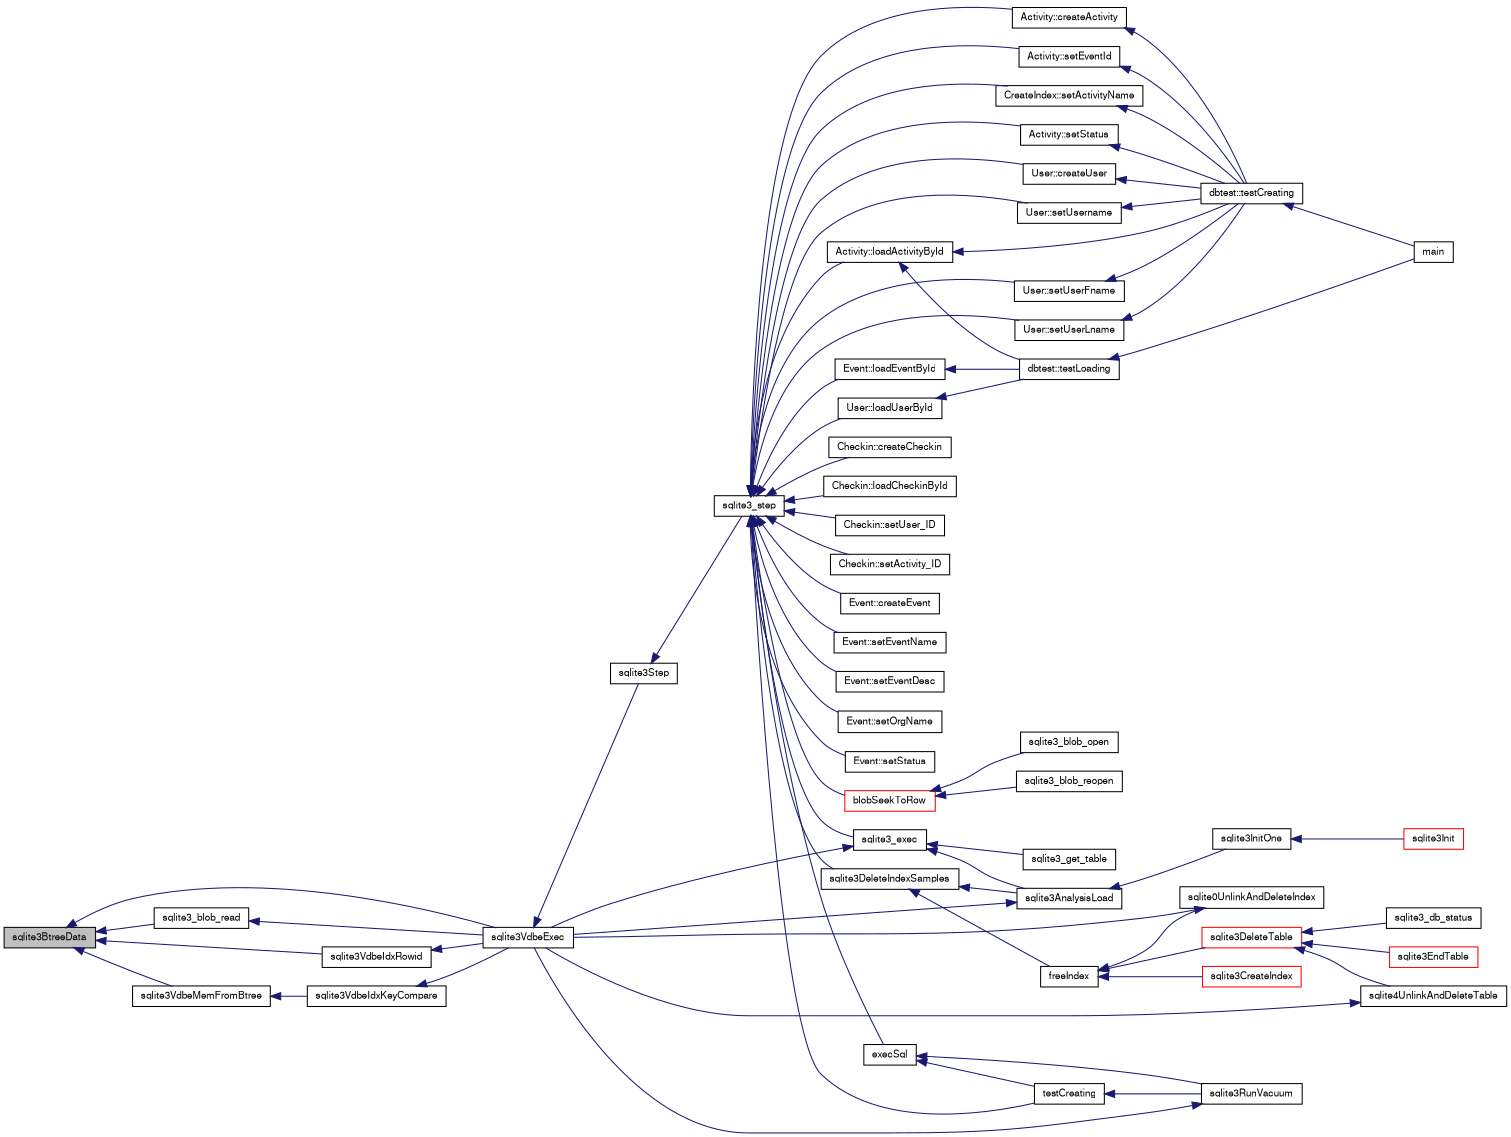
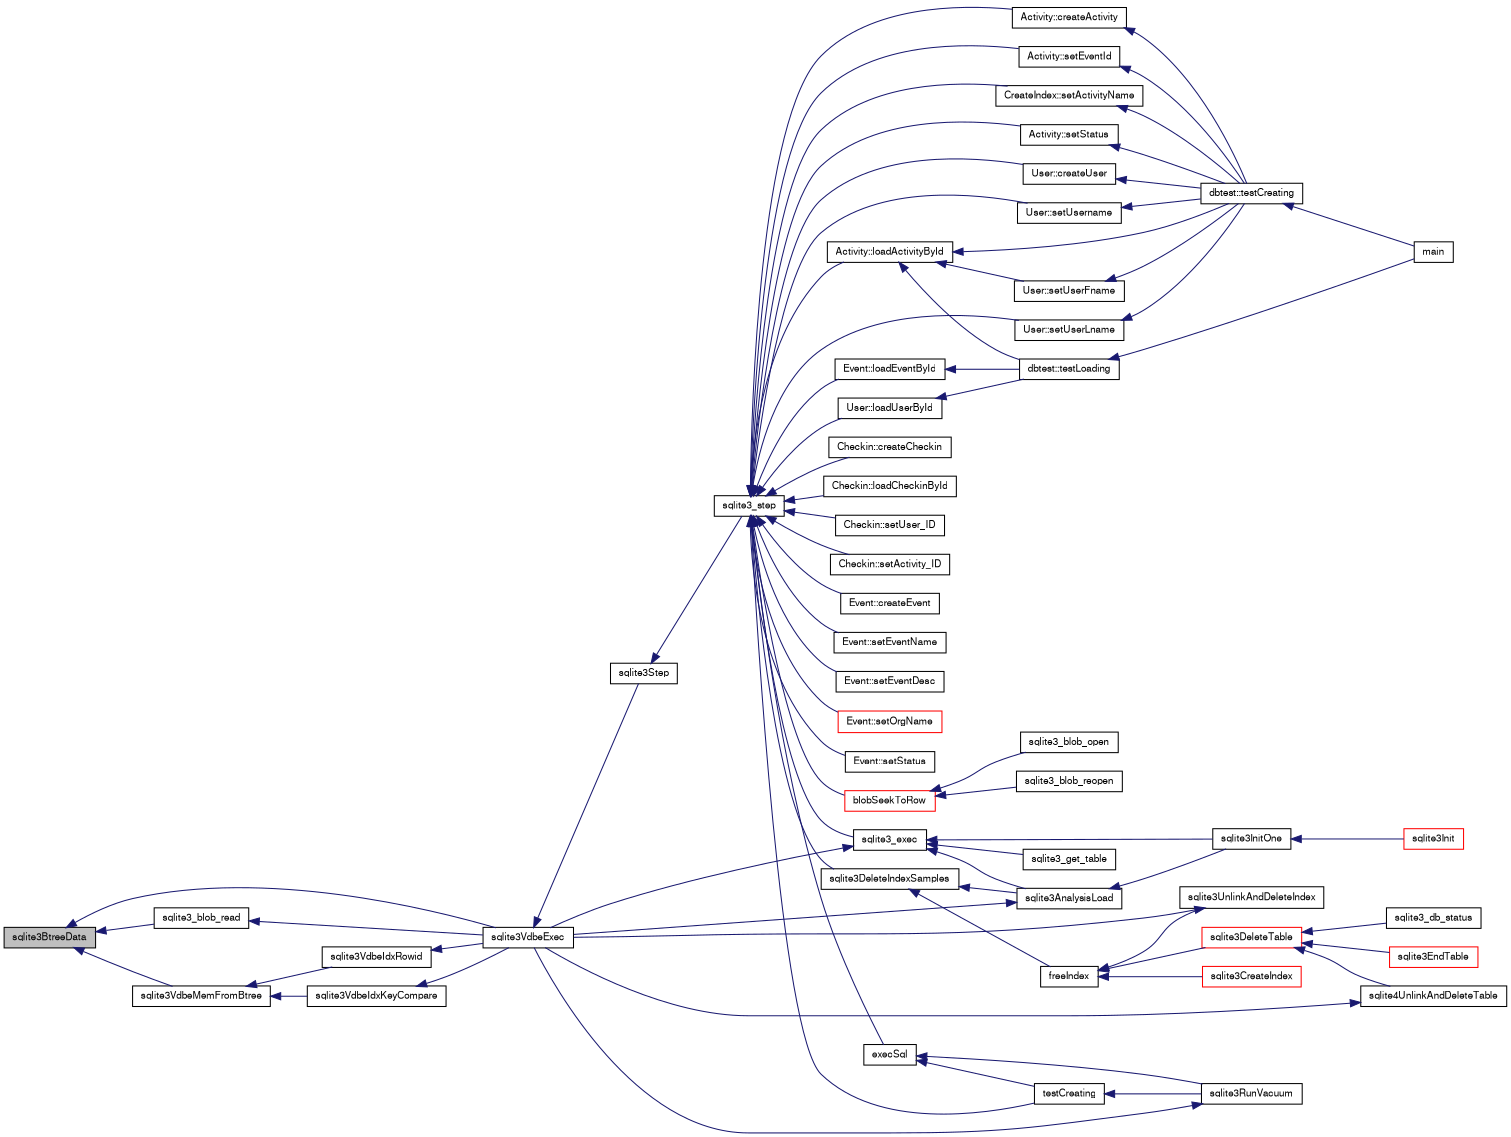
edge "User::setUserFname" -> "sqlite3_step": now "User::setUserFname" -> "Activity::loadActivityById"
node "Event::setOrgName": color black -> red
edge "sqlite3InitOne" -> "sqlite3_exec": added
node "sqlite0UnlinkAndDeleteIndex": label "sqlite0UnlinkAndDeleteIndex" -> "sqlite3UnlinkAndDeleteIndex"
edge "sqlite3VdbeIdxRowid" -> "sqlite3BtreeData": now "sqlite3VdbeIdxRowid" -> "sqlite3VdbeMemFromBtree"
